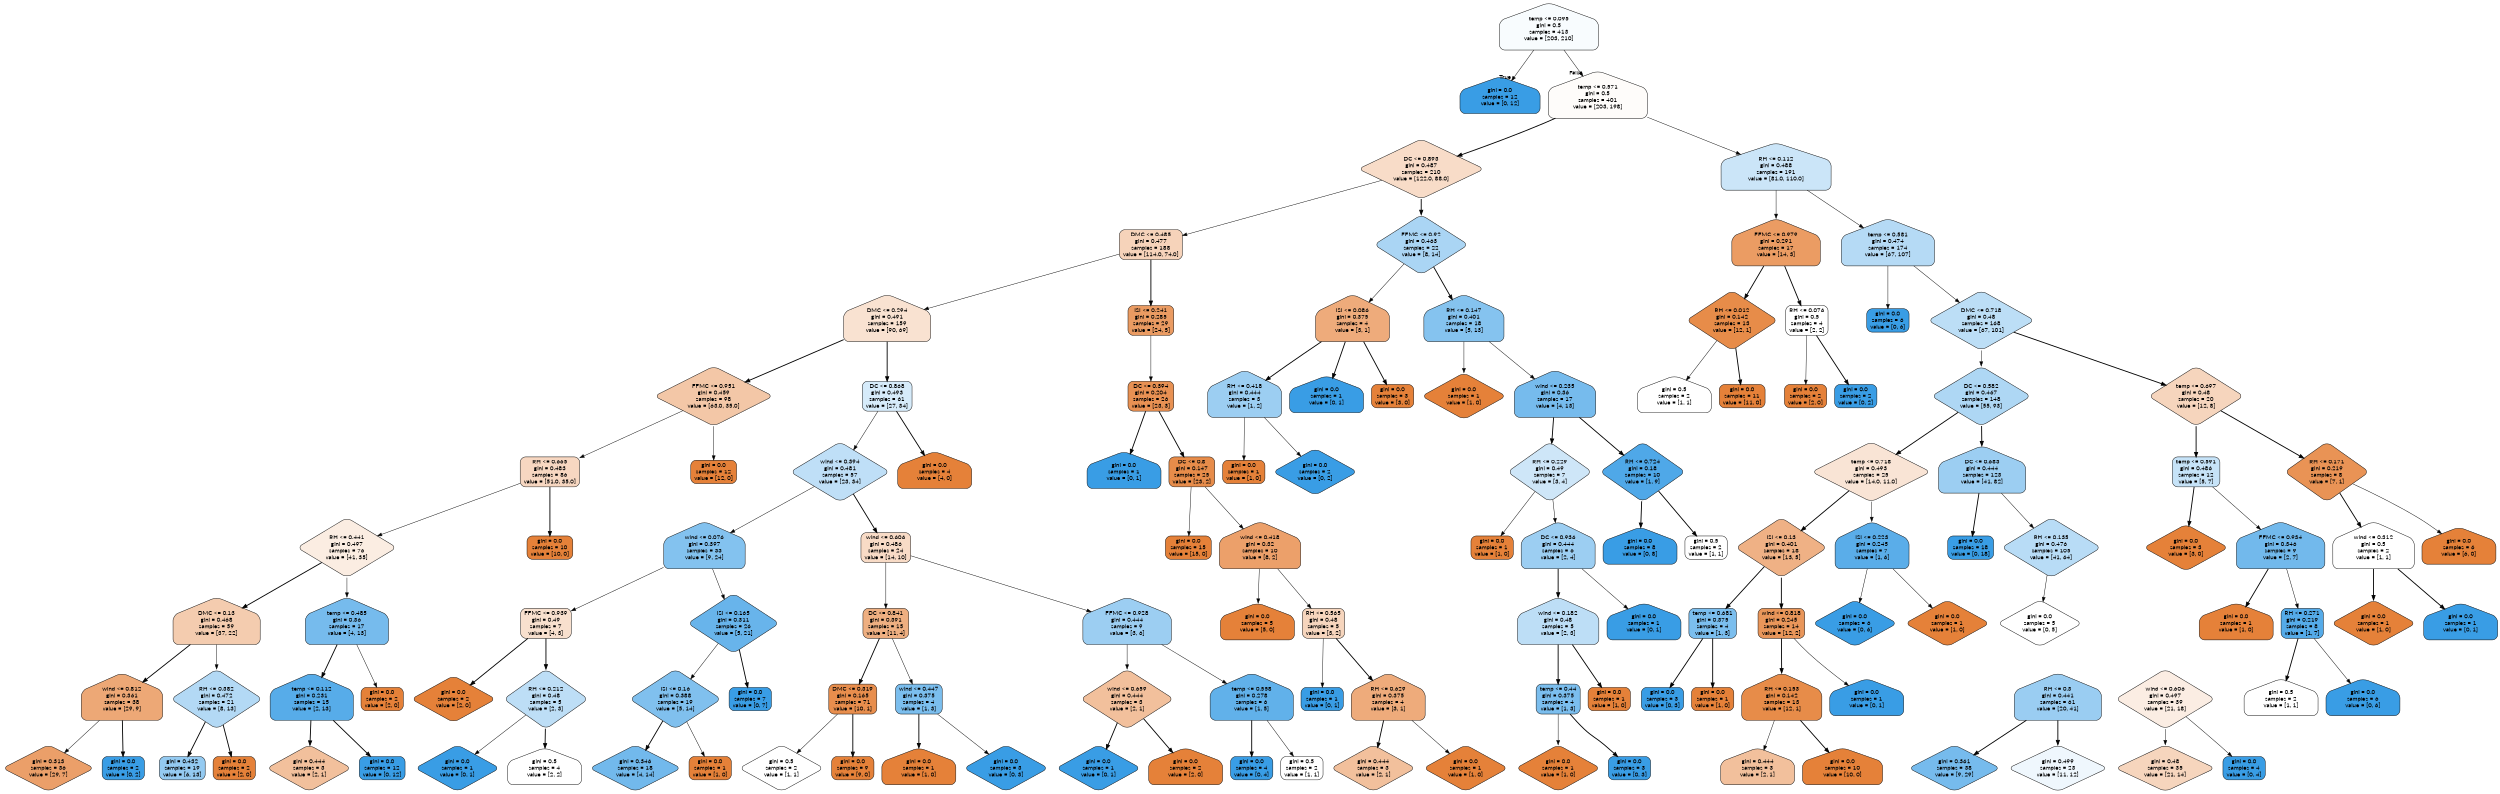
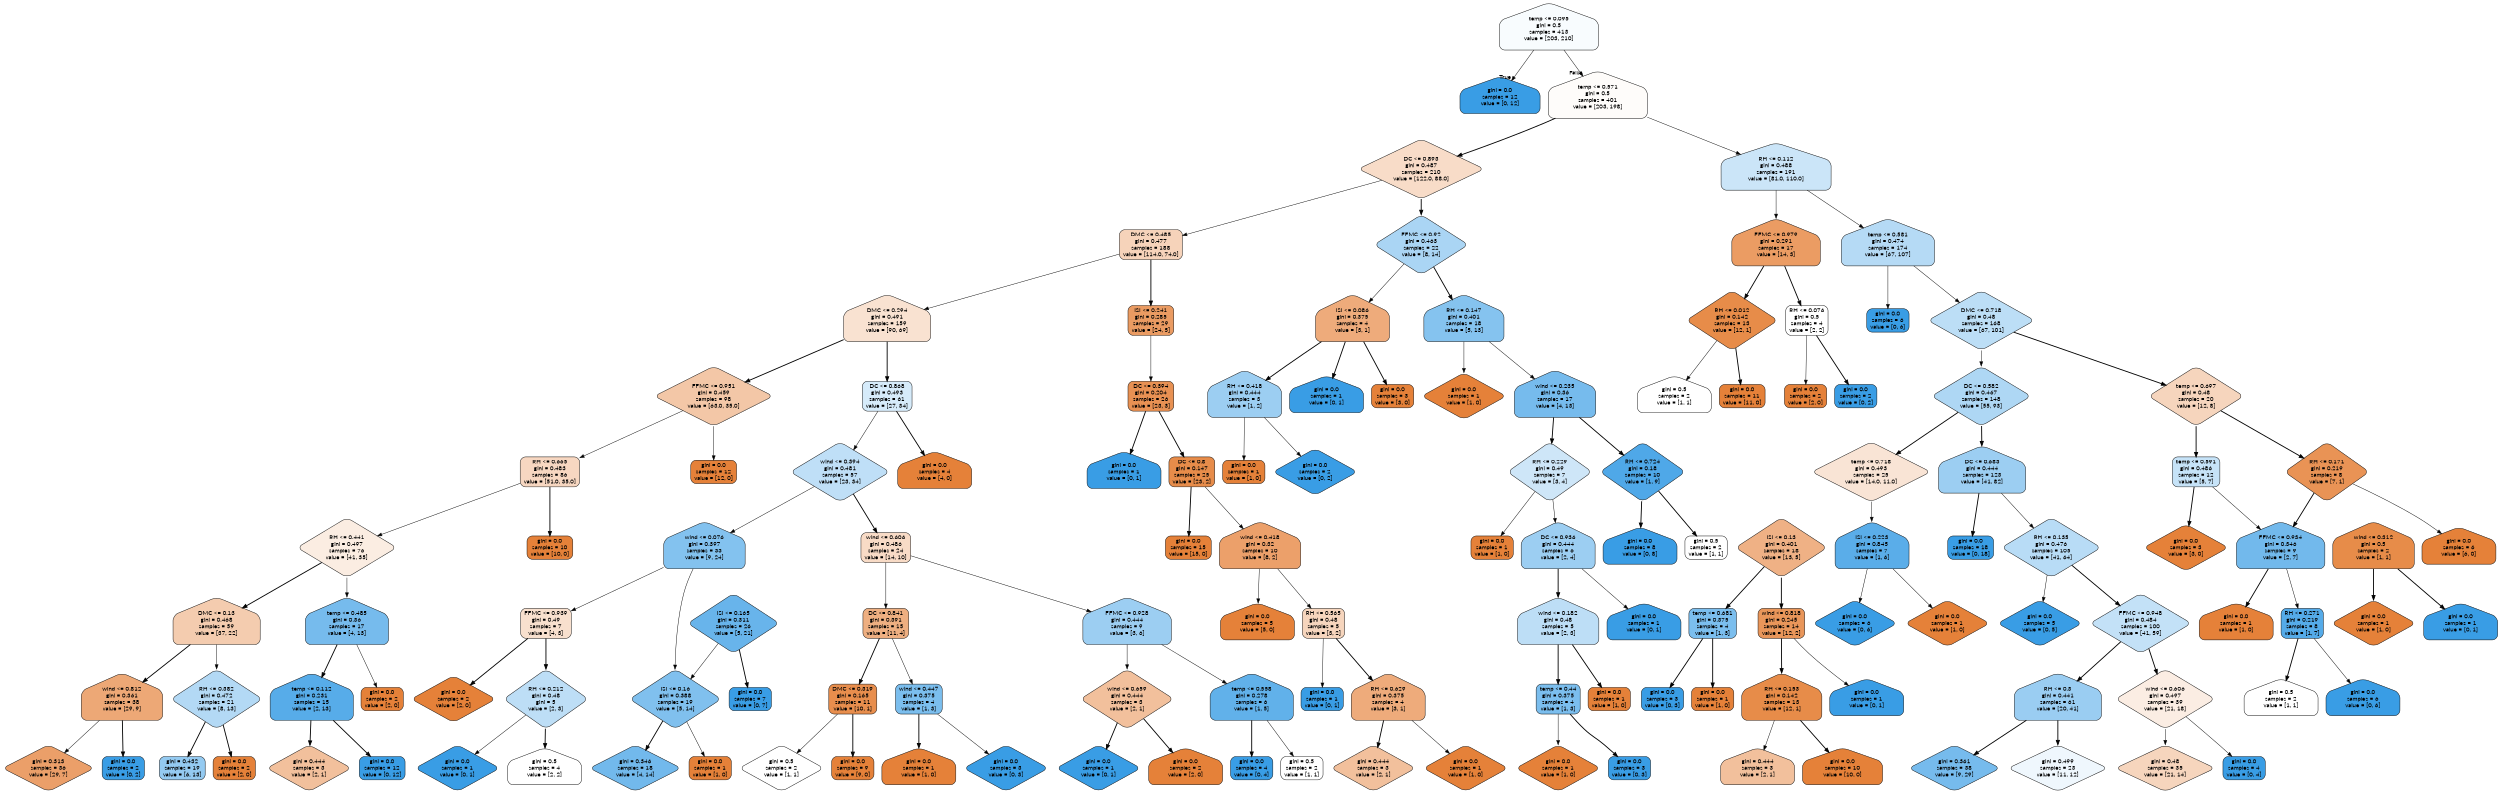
edge "RH <= 0.171 gini = 0.219 samples = 8 value = [7, 1]" -> "wind <= 0.312 gini = 0.5 samples = 2 value = [1, 1]": now "RH <= 0.171 gini = 0.219 samples = 8 value = [7, 1]" -> "FFMC <= 0.934 gini = 0.346 samples = 9 value = [2, 7]"
edge "DC <= 0.8 gini = 0.147 samples = 25 value = [23, 2]" -> "gini = 0.0 samples = 15 value = [15, 0]": style solid -> bold
edge "temp <= 0.718 gini = 0.493 samples = 25 value = [14.0, 11.0]" -> "ISI <= 0.13 gini = 0.401 samples = 18 value = [13, 5]": removed
node "ISI <= 0.223 gini = 0.245 samples = 7 value = [1, 6]": label "ISI <= 0.223 gini = 0.245 samples = 7 value = [1, 6]" -> "ISI <= 0.223 gini = 0.845 samples = 7 value = [1, 6]"
node "wind <= 0.312 gini = 0.5 samples = 2 value = [1, 1]": fillcolor #ffffff -> #e78c49
edge "wind <= 0.076 gini = 0.397 samples = 33 value = [9, 24]" -> "ISI <= 0.165 gini = 0.311 samples = 26 value = [5, 21]": now "wind <= 0.076 gini = 0.397 samples = 33 value = [9, 24]" -> "ISI <= 0.16 gini = 0.388 samples = 19 value = [5, 14]"
node "gini = 0.0 samples = 5 value = [0, 5]": fillcolor #ffffff -> #399de5
node "FFMC <= 0.948 gini = 0.484 samples = 100 value = [41, 59]": added
node "RH <= 0.212 gini = 0.48 samples = 5 value = [2, 3]": label "RH <= 0.212 gini = 0.48 samples = 5 value = [2, 3]" -> "RH <= 0.212 gini = 0.48 gini = 5 value = [2, 3]"
node "DMC <= 0.319 gini = 0.165 samples = 71 value = [10, 1]": label "DMC <= 0.319 gini = 0.165 samples = 71 value = [10, 1]" -> "DMC <= 0.319 gini = 0.165 samples = 11 value = [10, 1]"
